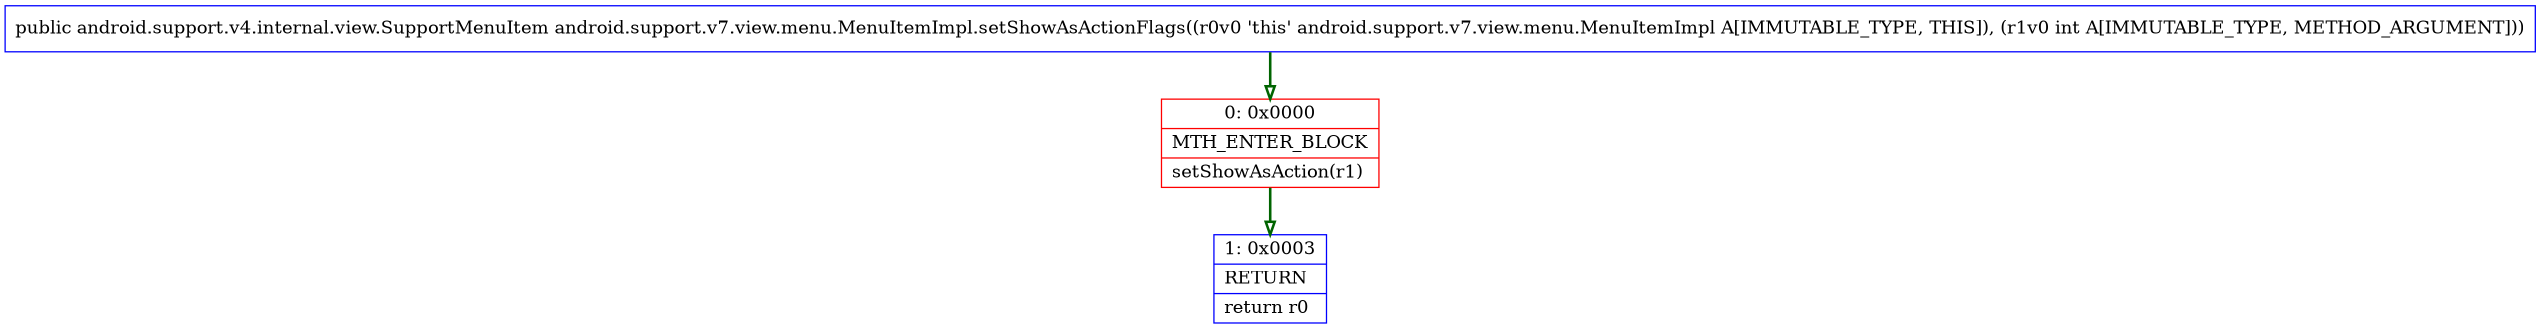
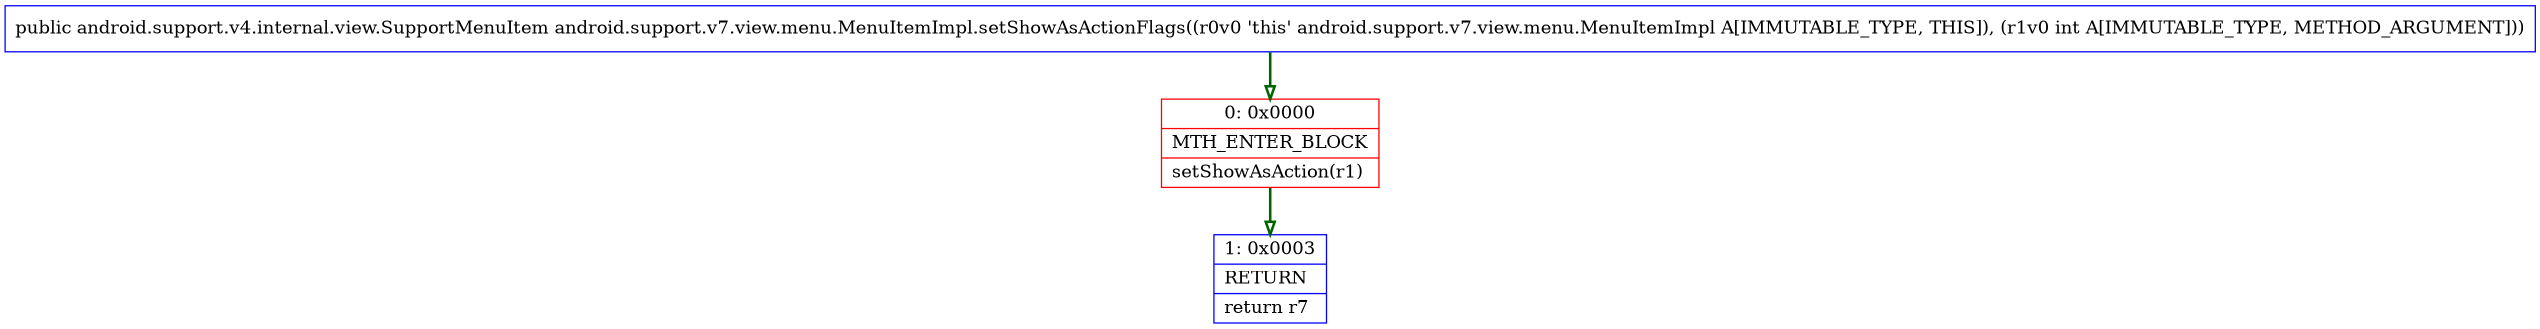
node "1: 0x0003": text "return r0" -> "return r7"
